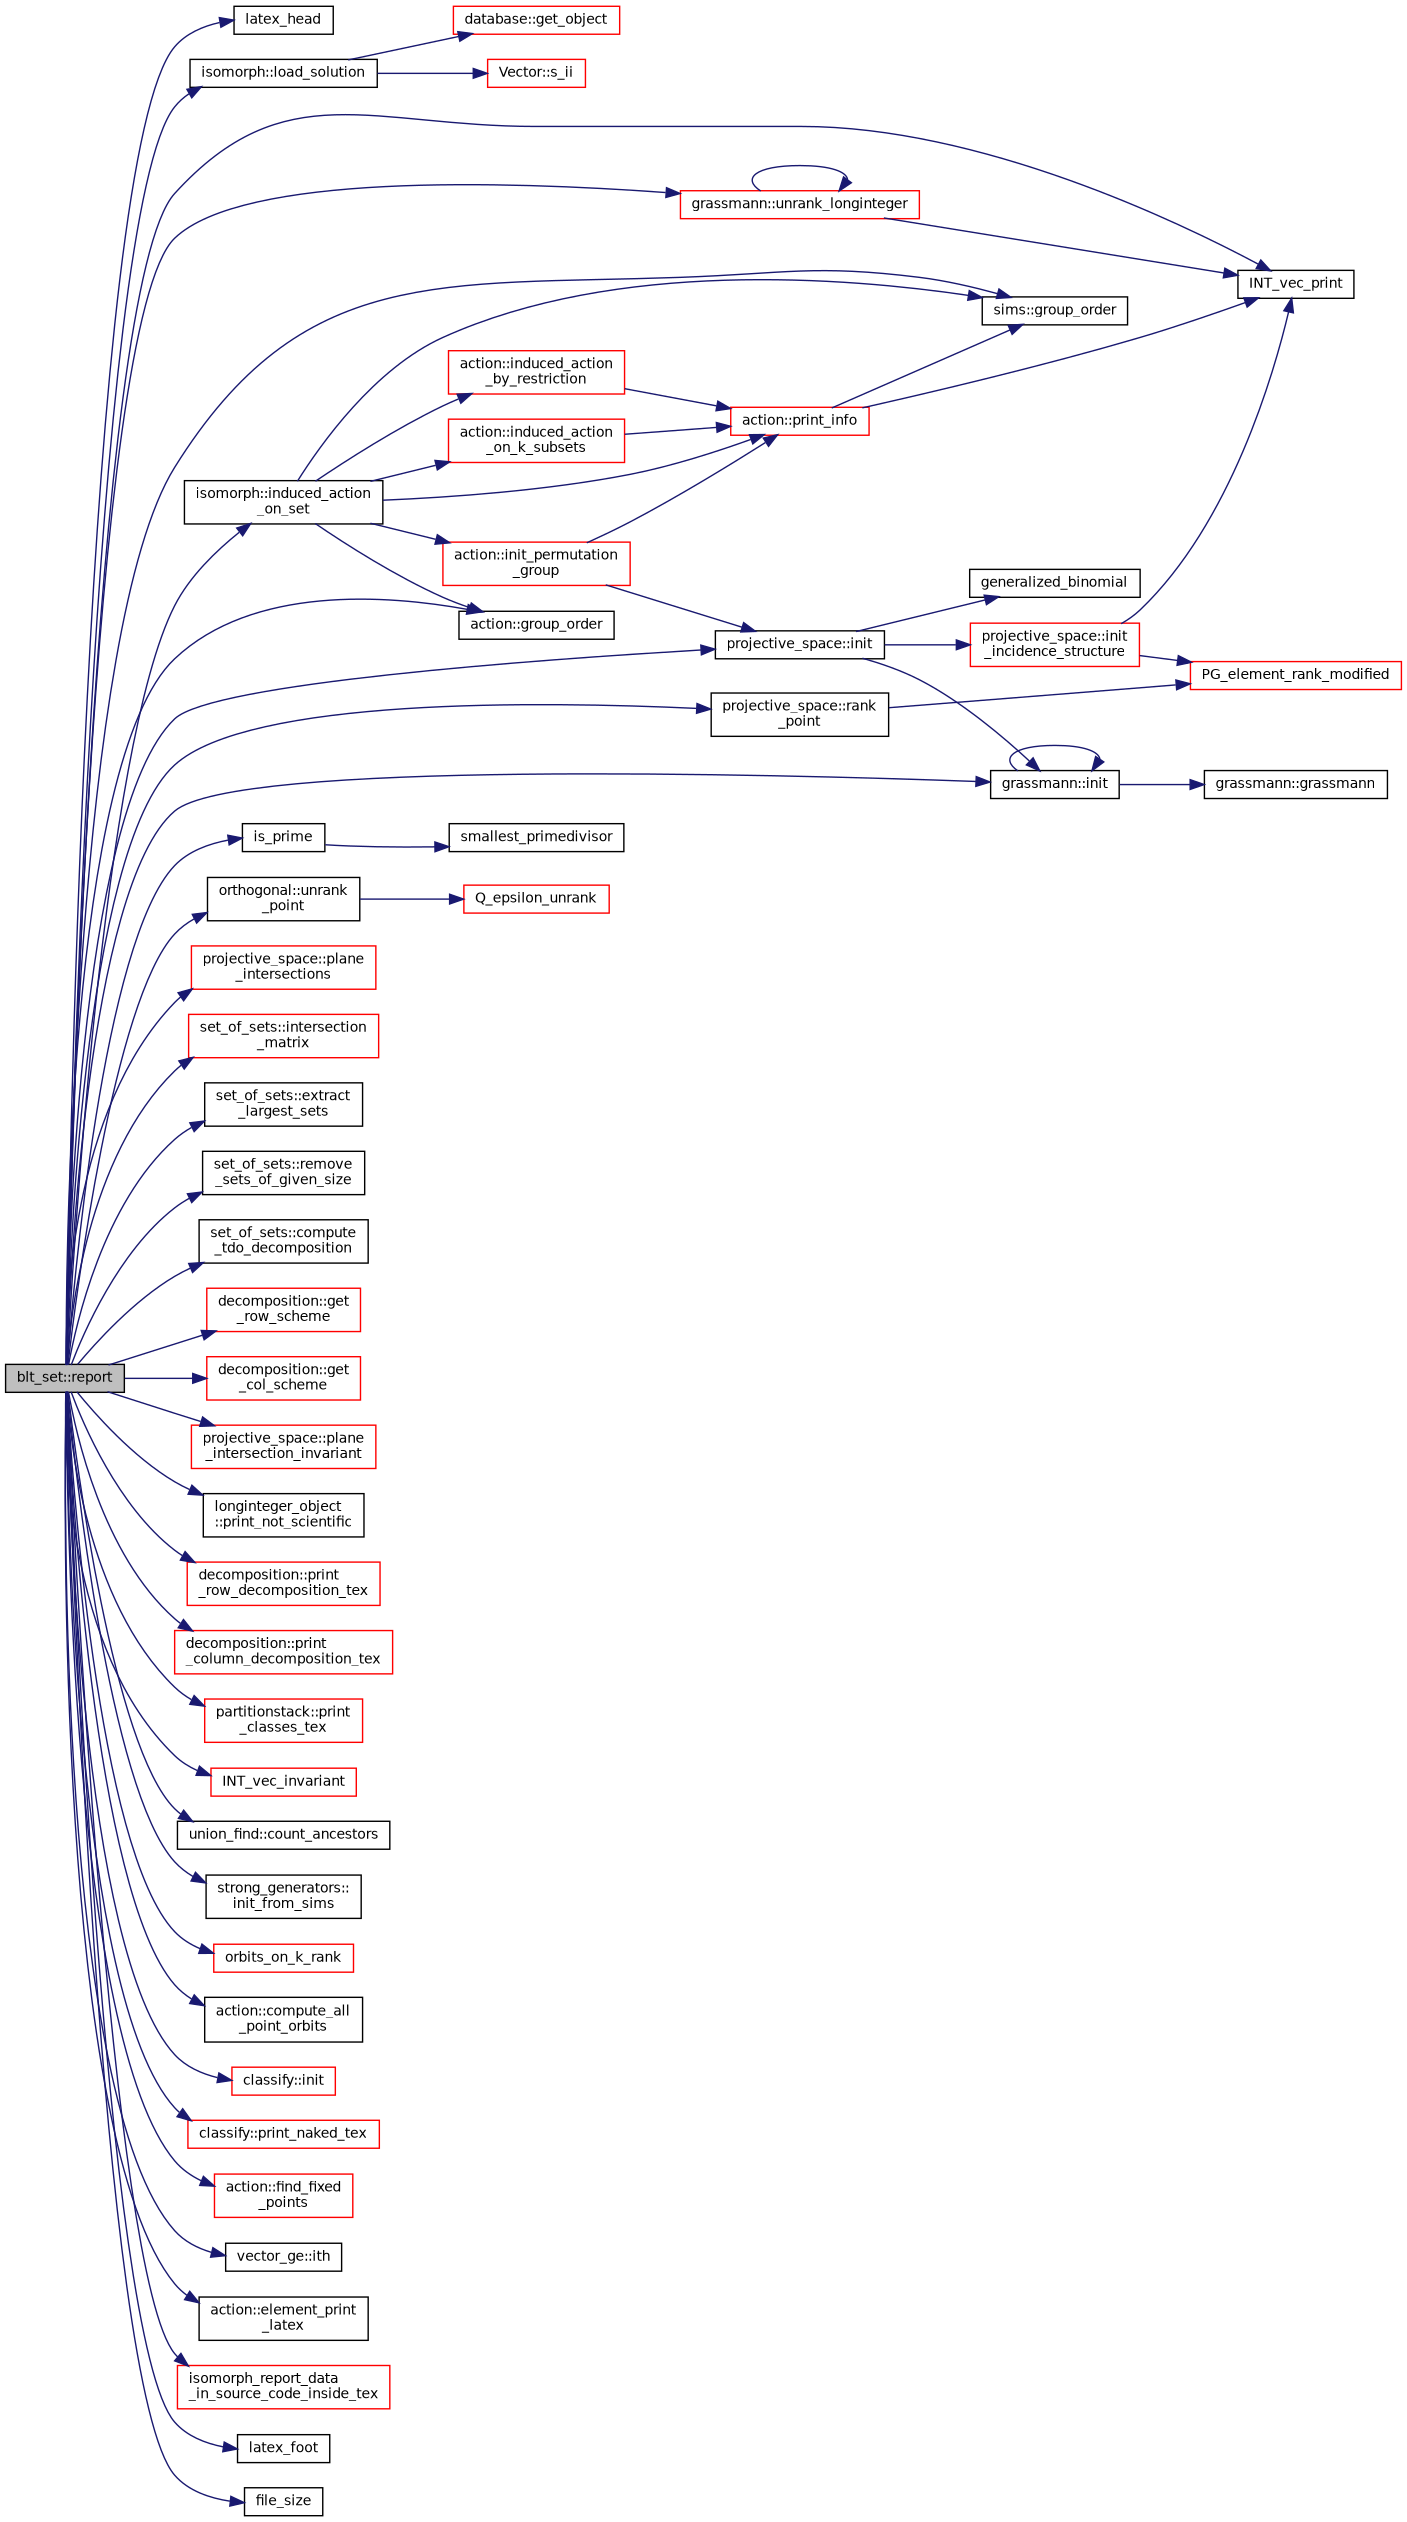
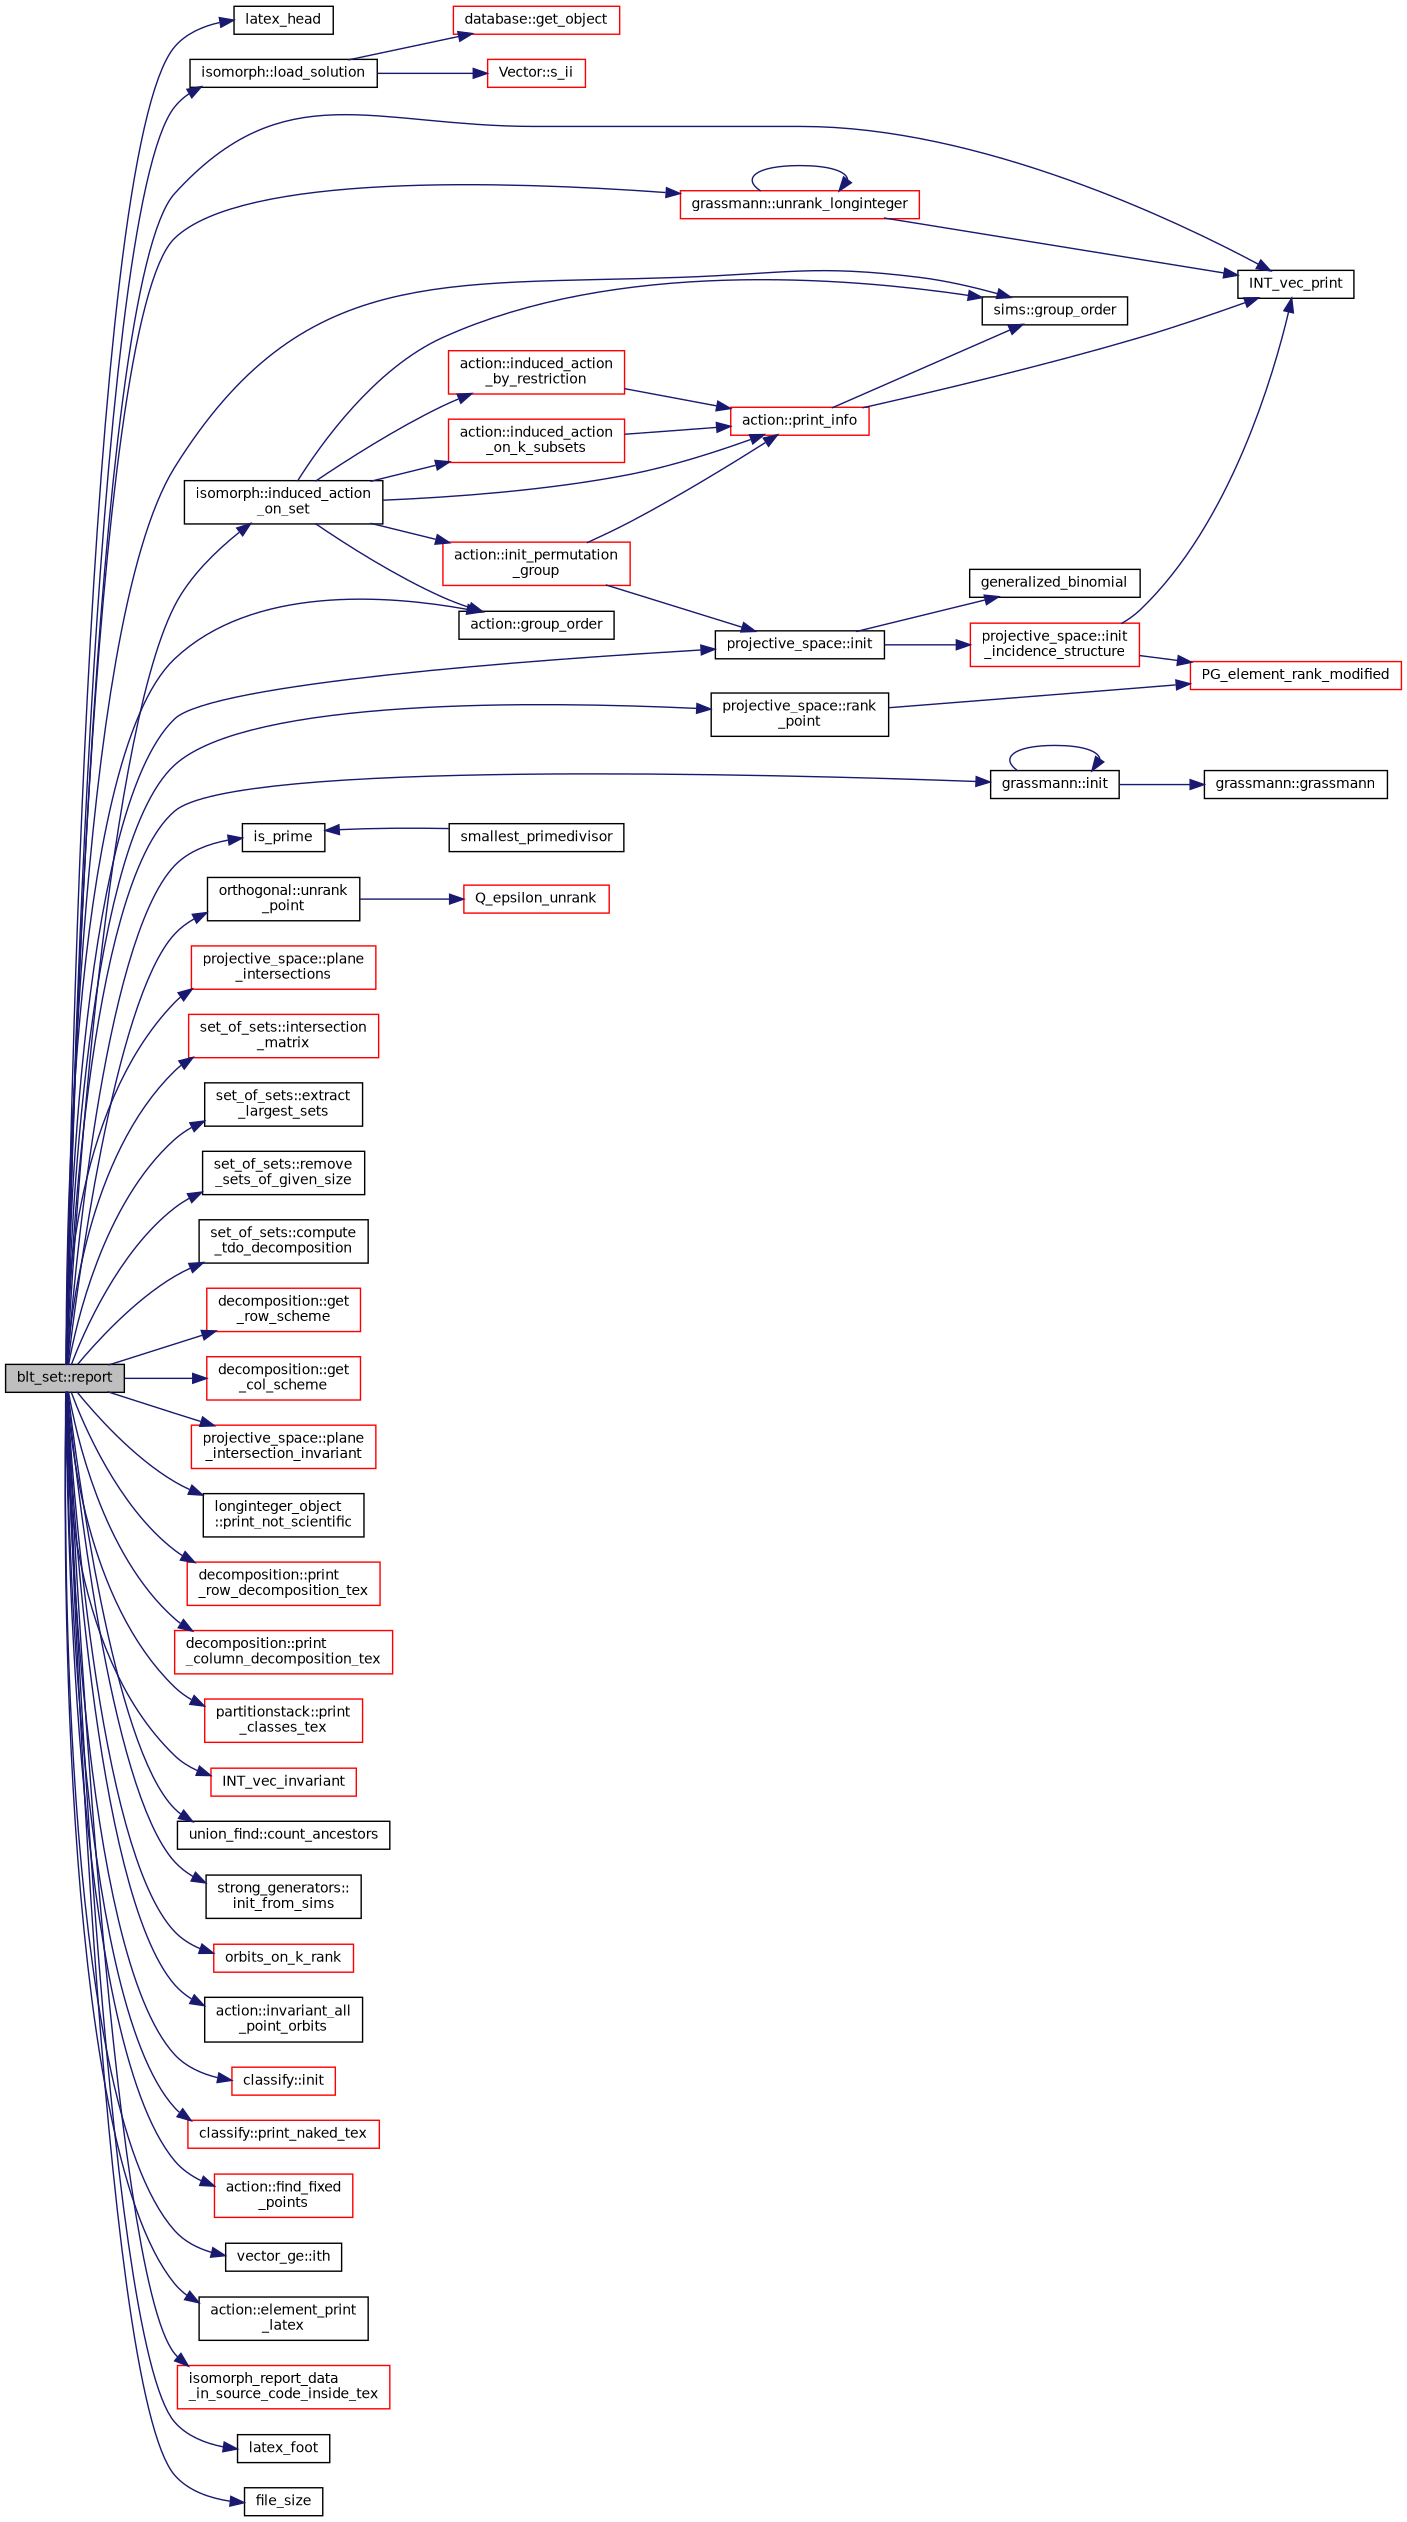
edge "projective_space::init" -> "grassmann::init": removed
edge "is_prime" -> "smallest_primedivisor": reversed
node "action::compute_all _point_orbits": label "action::compute_all _point_orbits" -> "action::invariant_all _point_orbits"
